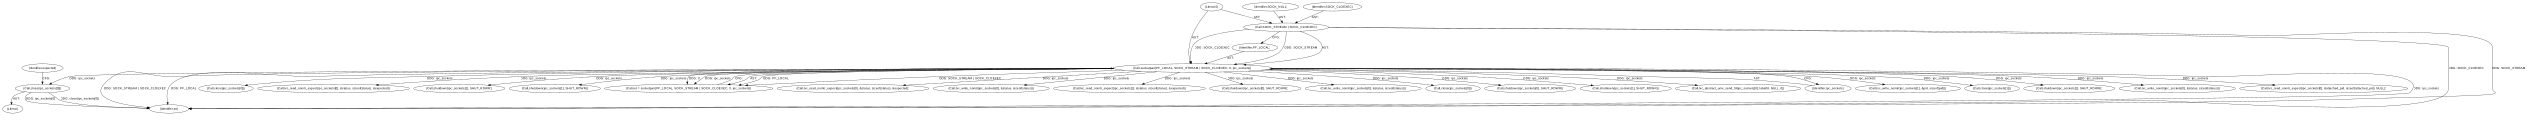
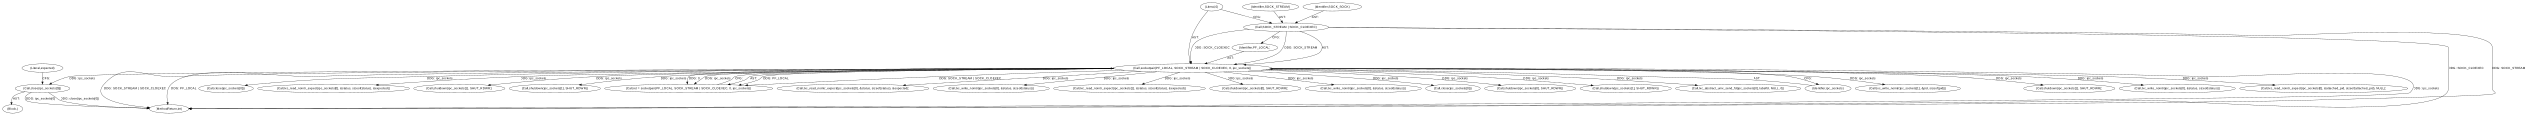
node "(Identifier,SOCK_NULL)": label "(Identifier,SOCK_NULL)" -> "(Identifier,SOCK_STREAM)"
node "(Identifier,SOCK_CLOEXEC)": label "(Identifier,SOCK_CLOEXEC)" -> "(Identifier,SOCK_SOCK)"
edge "(Literal,0)" -> "(Call,SOCK_STREAM | SOCK_CLOEXEC)": label "AST: " -> "CFG: "
node "(Identifier,expected)": label "(Identifier,expected)" -> "(Literal,expected)"
node "(Call,close(ipc_sockets[1]))": removed
node "(Literal,)": label "(Literal,)" -> "(Block,)"
node "(Identifier,int)": label "(Identifier,int)" -> "(MethodReturn,int)"
